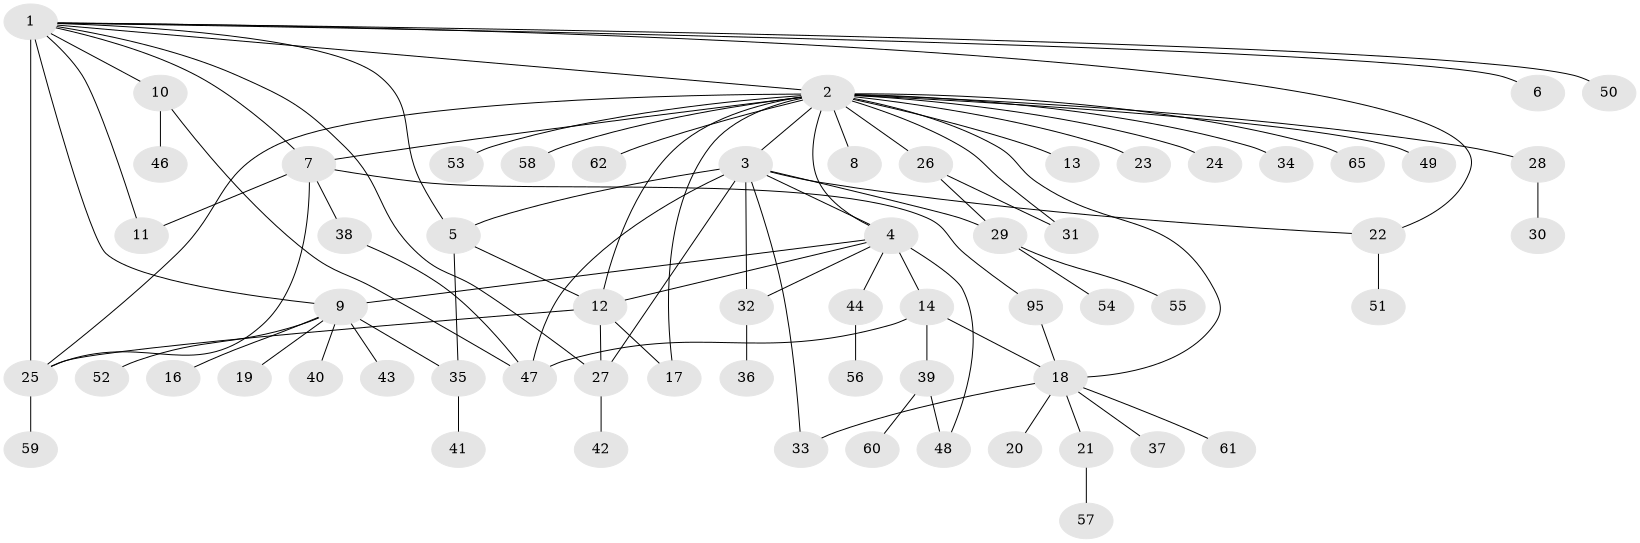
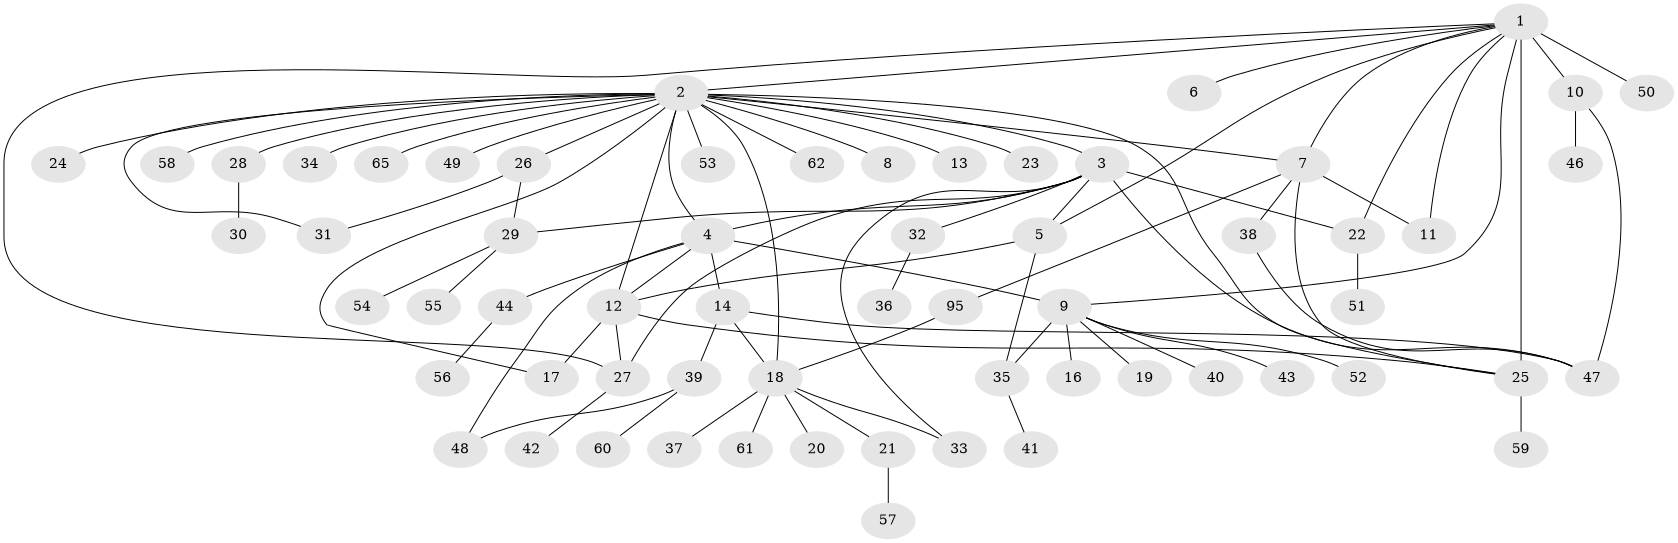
edge "4" -- "32": removed
